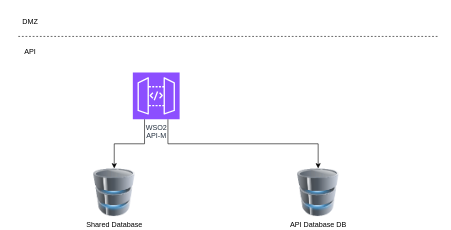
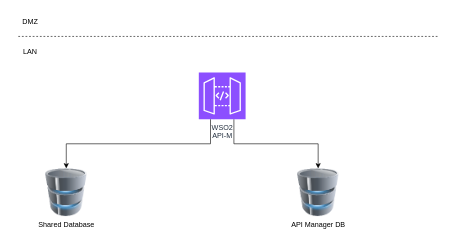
node "API": label "API" -> "LAN"
node "WSO2 API-M": moved (156, 96) -> (222, 96)
node "Shared Database": moved (114, 192) -> (66, 192)
node "API Database DB": label "API Database DB" -> "API Manager DB"
